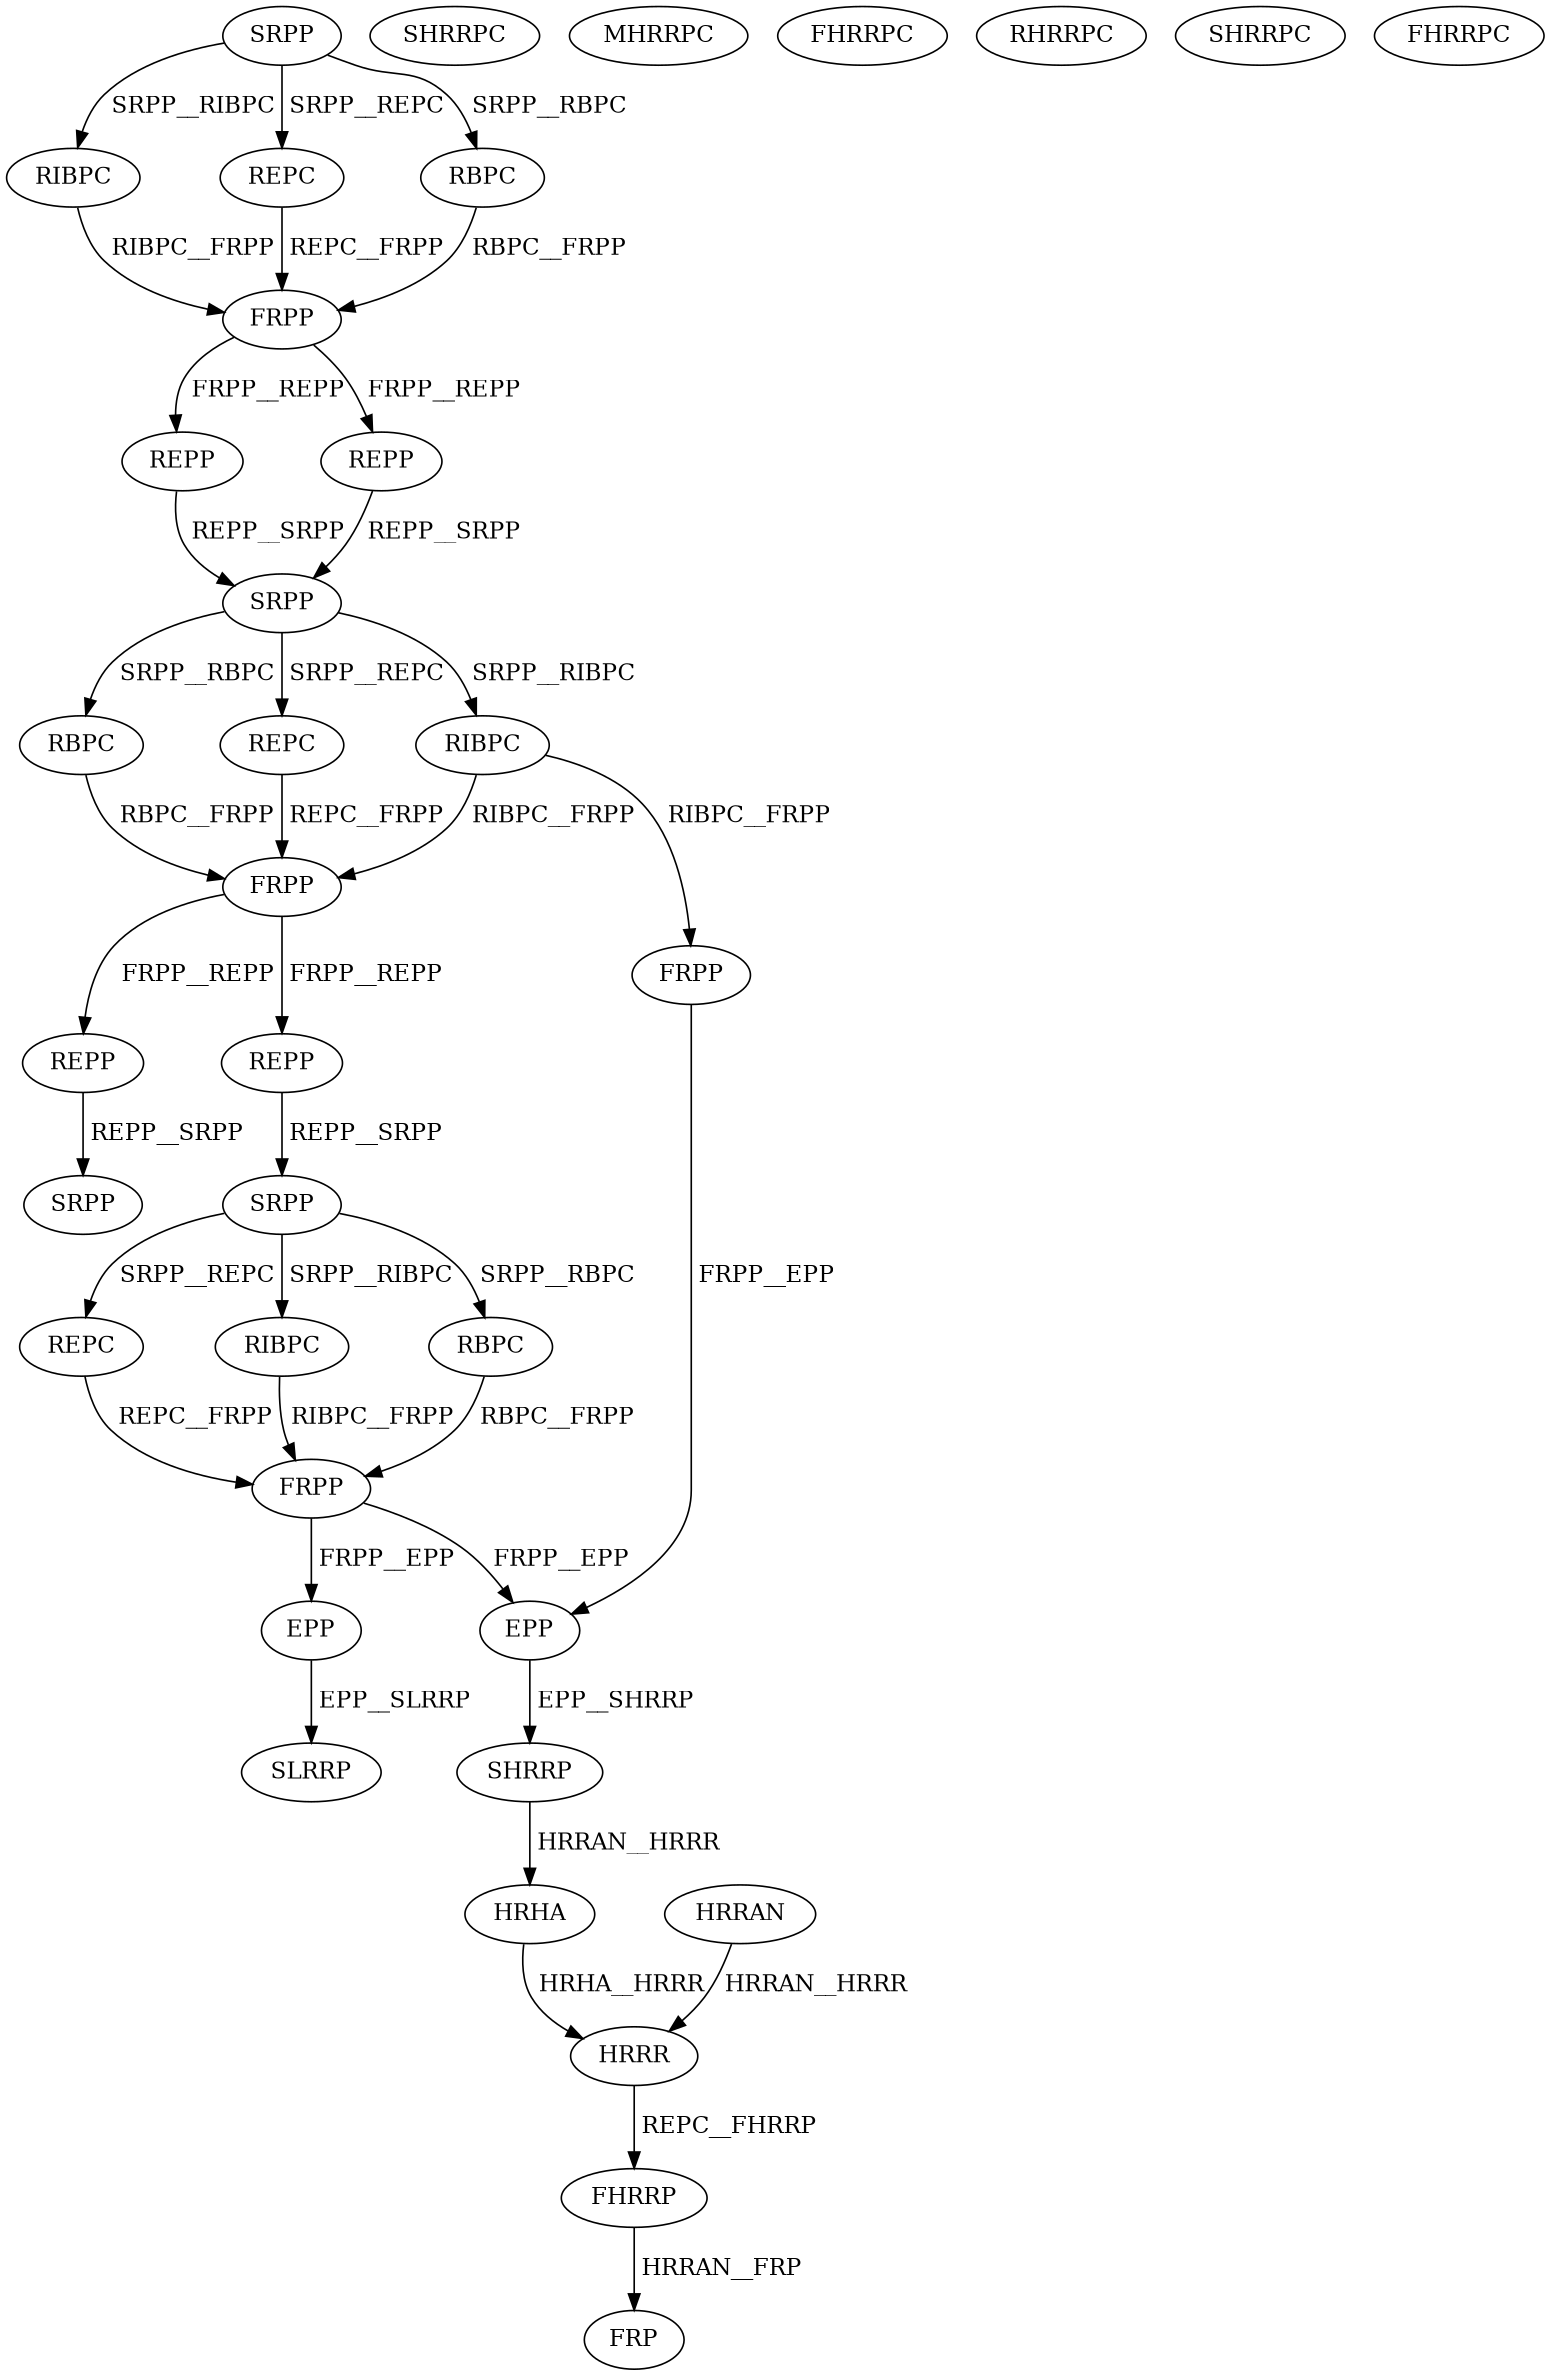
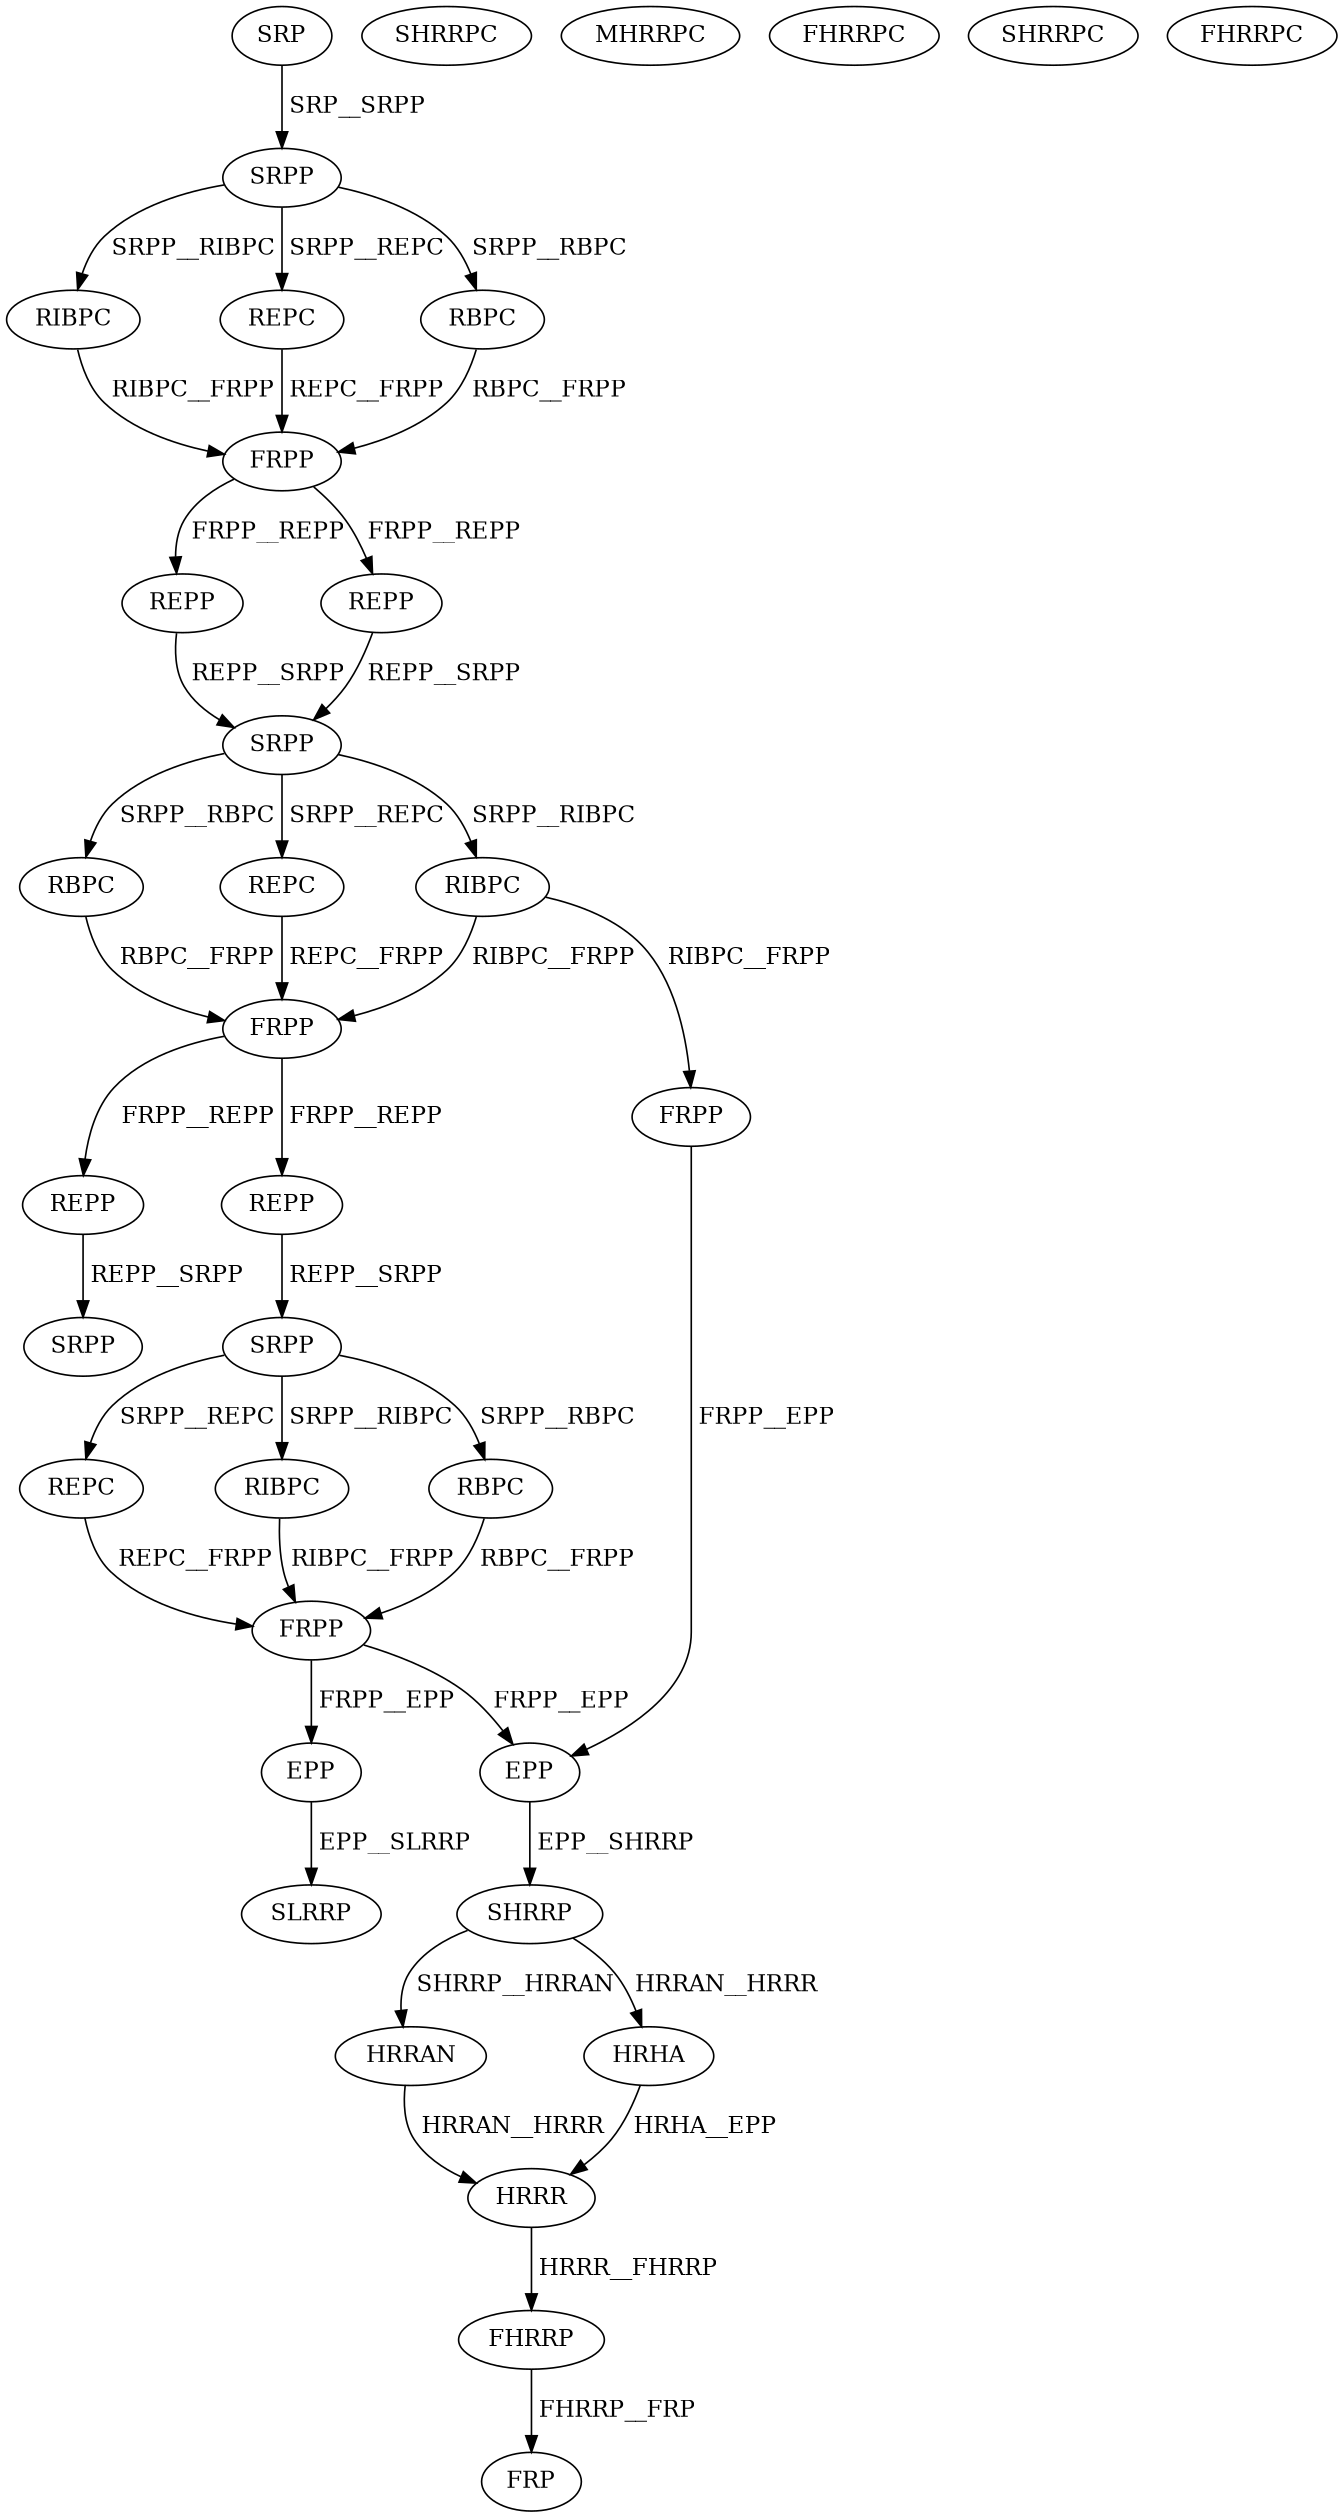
node "SRP": added
node "RHRRPC": removed
edge "SHRRP" -> "HRRAN": added, label "SHRRP__HRRAN"
edge "HRHA" -> "HRRR": label " HRHA__HRRR" -> " HRHA__EPP"
edge "HRRR" -> "FHRRP": label " REPC__FHRRP" -> " HRRR__FHRRP"
edge "FHRRP" -> "FRP": label " HRRAN__FRP" -> " FHRRP__FRP"
